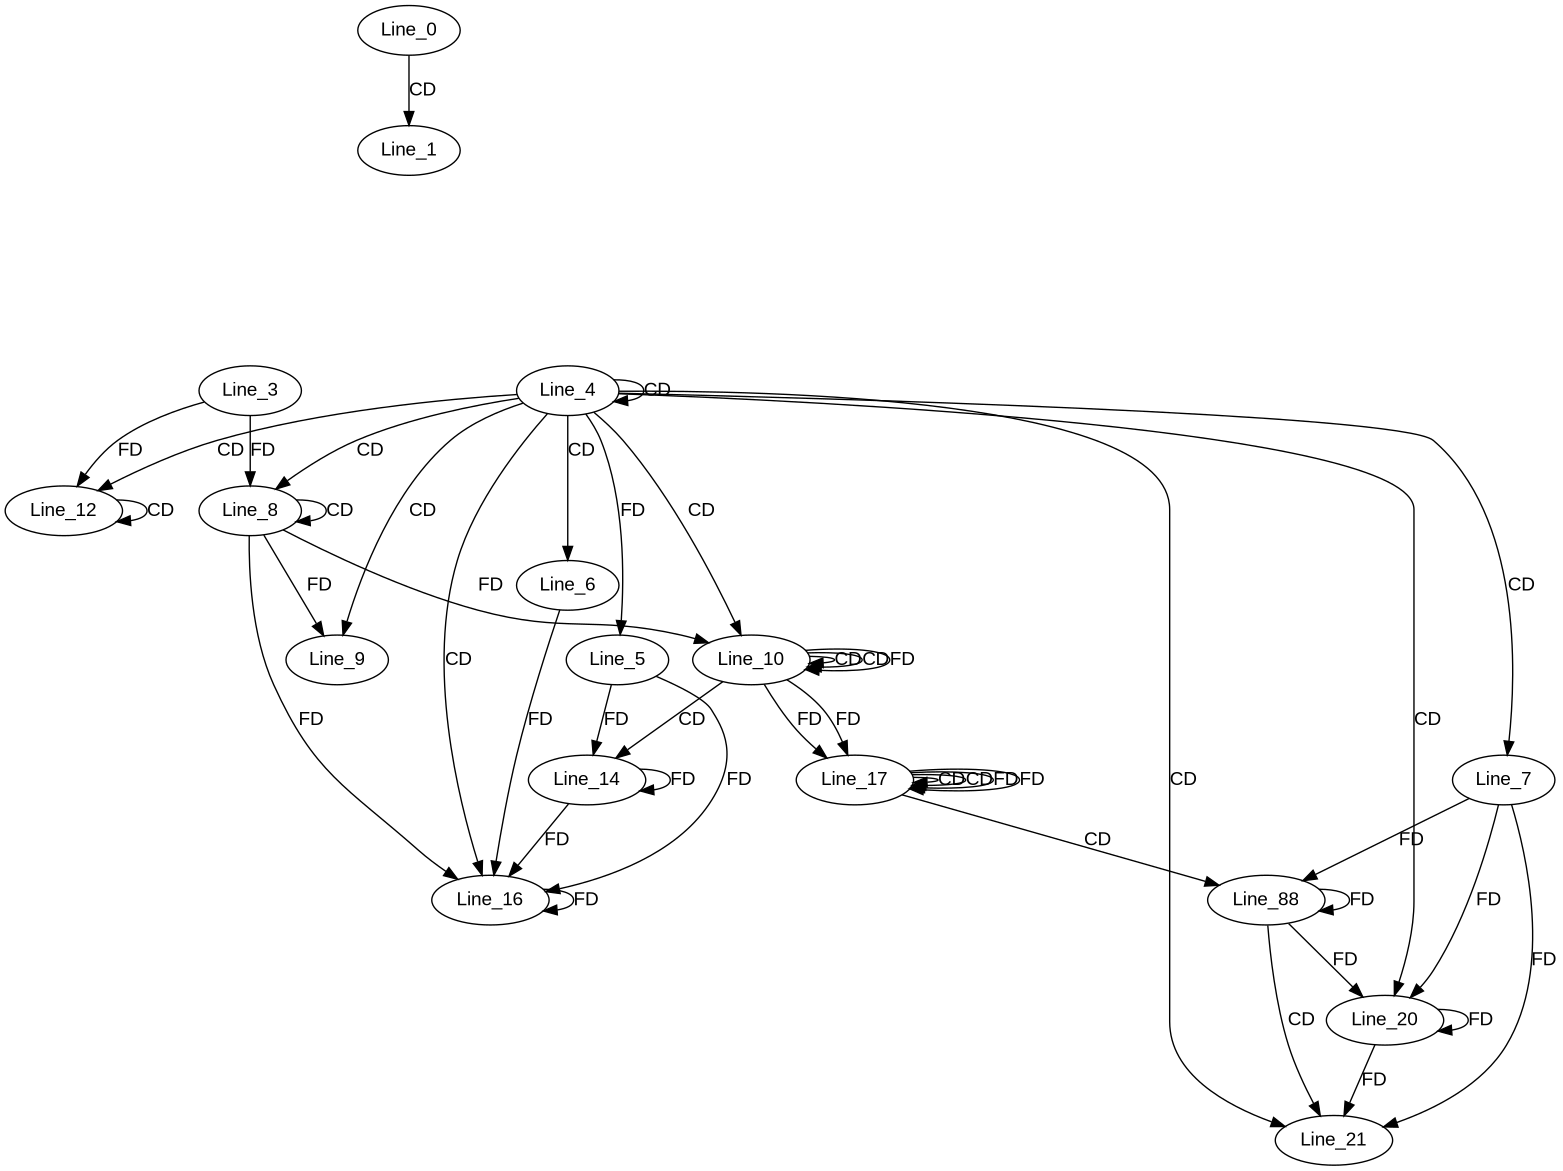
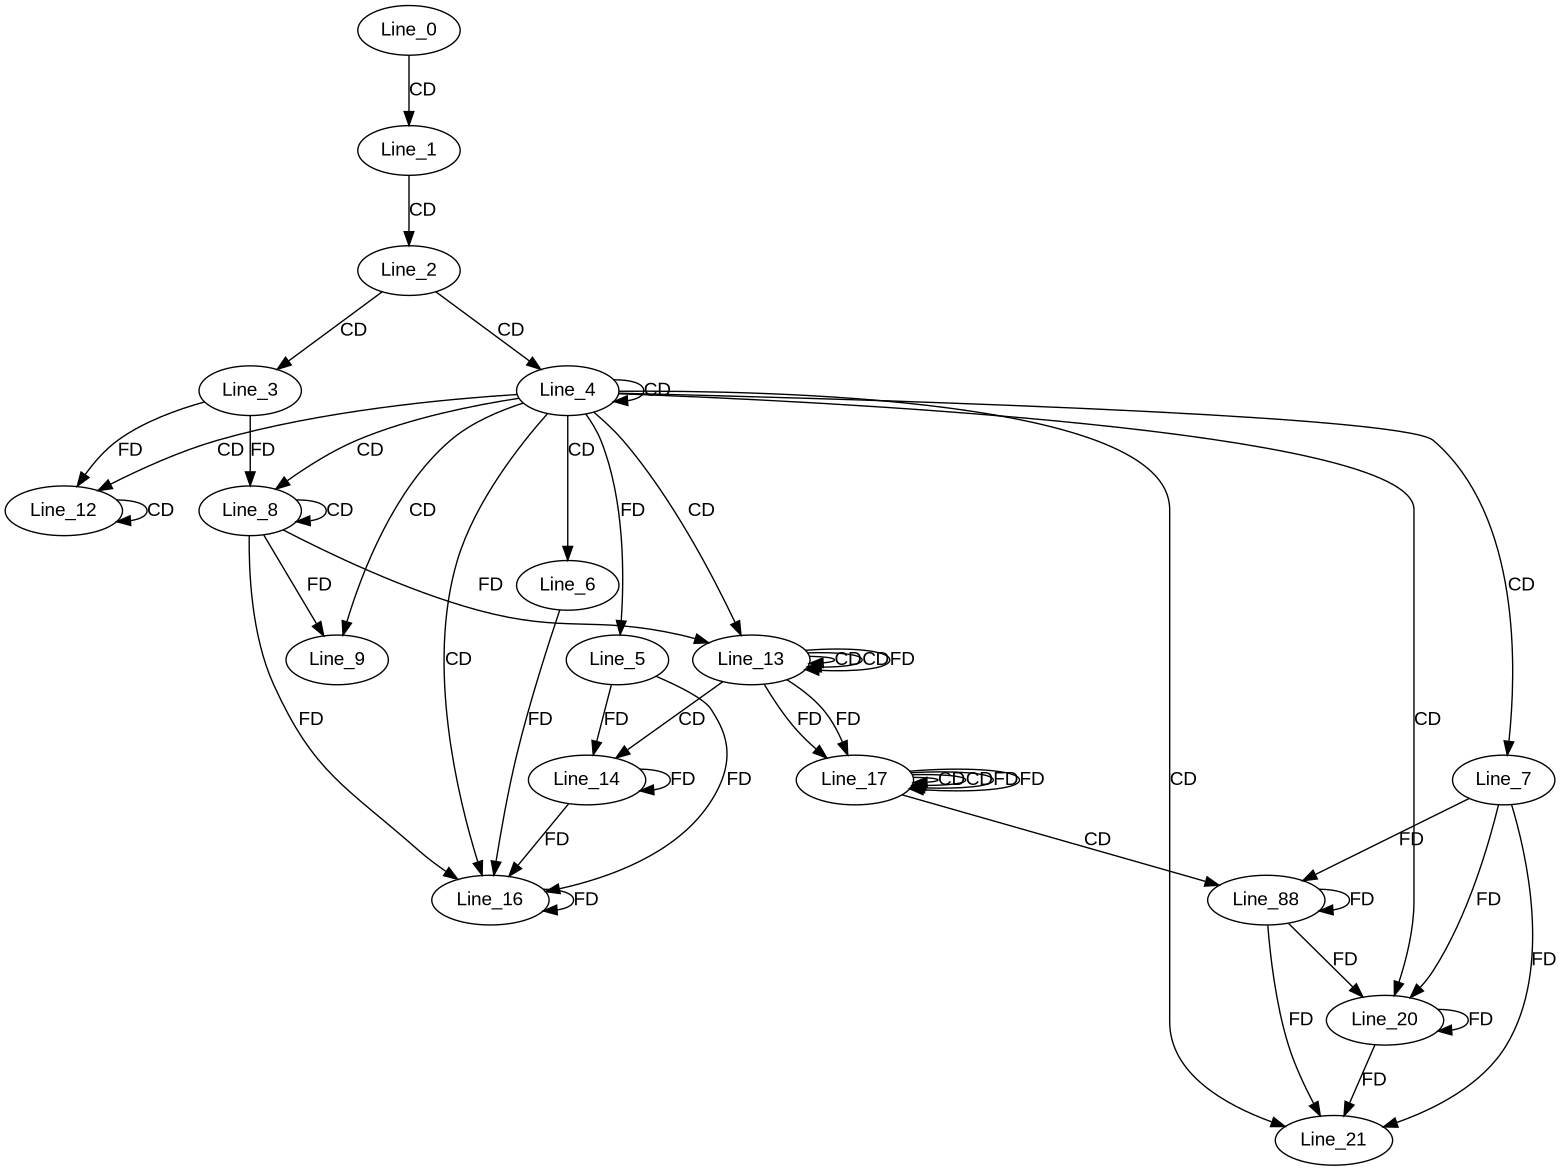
node "Line_2": added
node "Line_10": label "Line_10" -> "Line_13"
edge "Line_88" -> "Line_21": label "CD" -> "FD"
